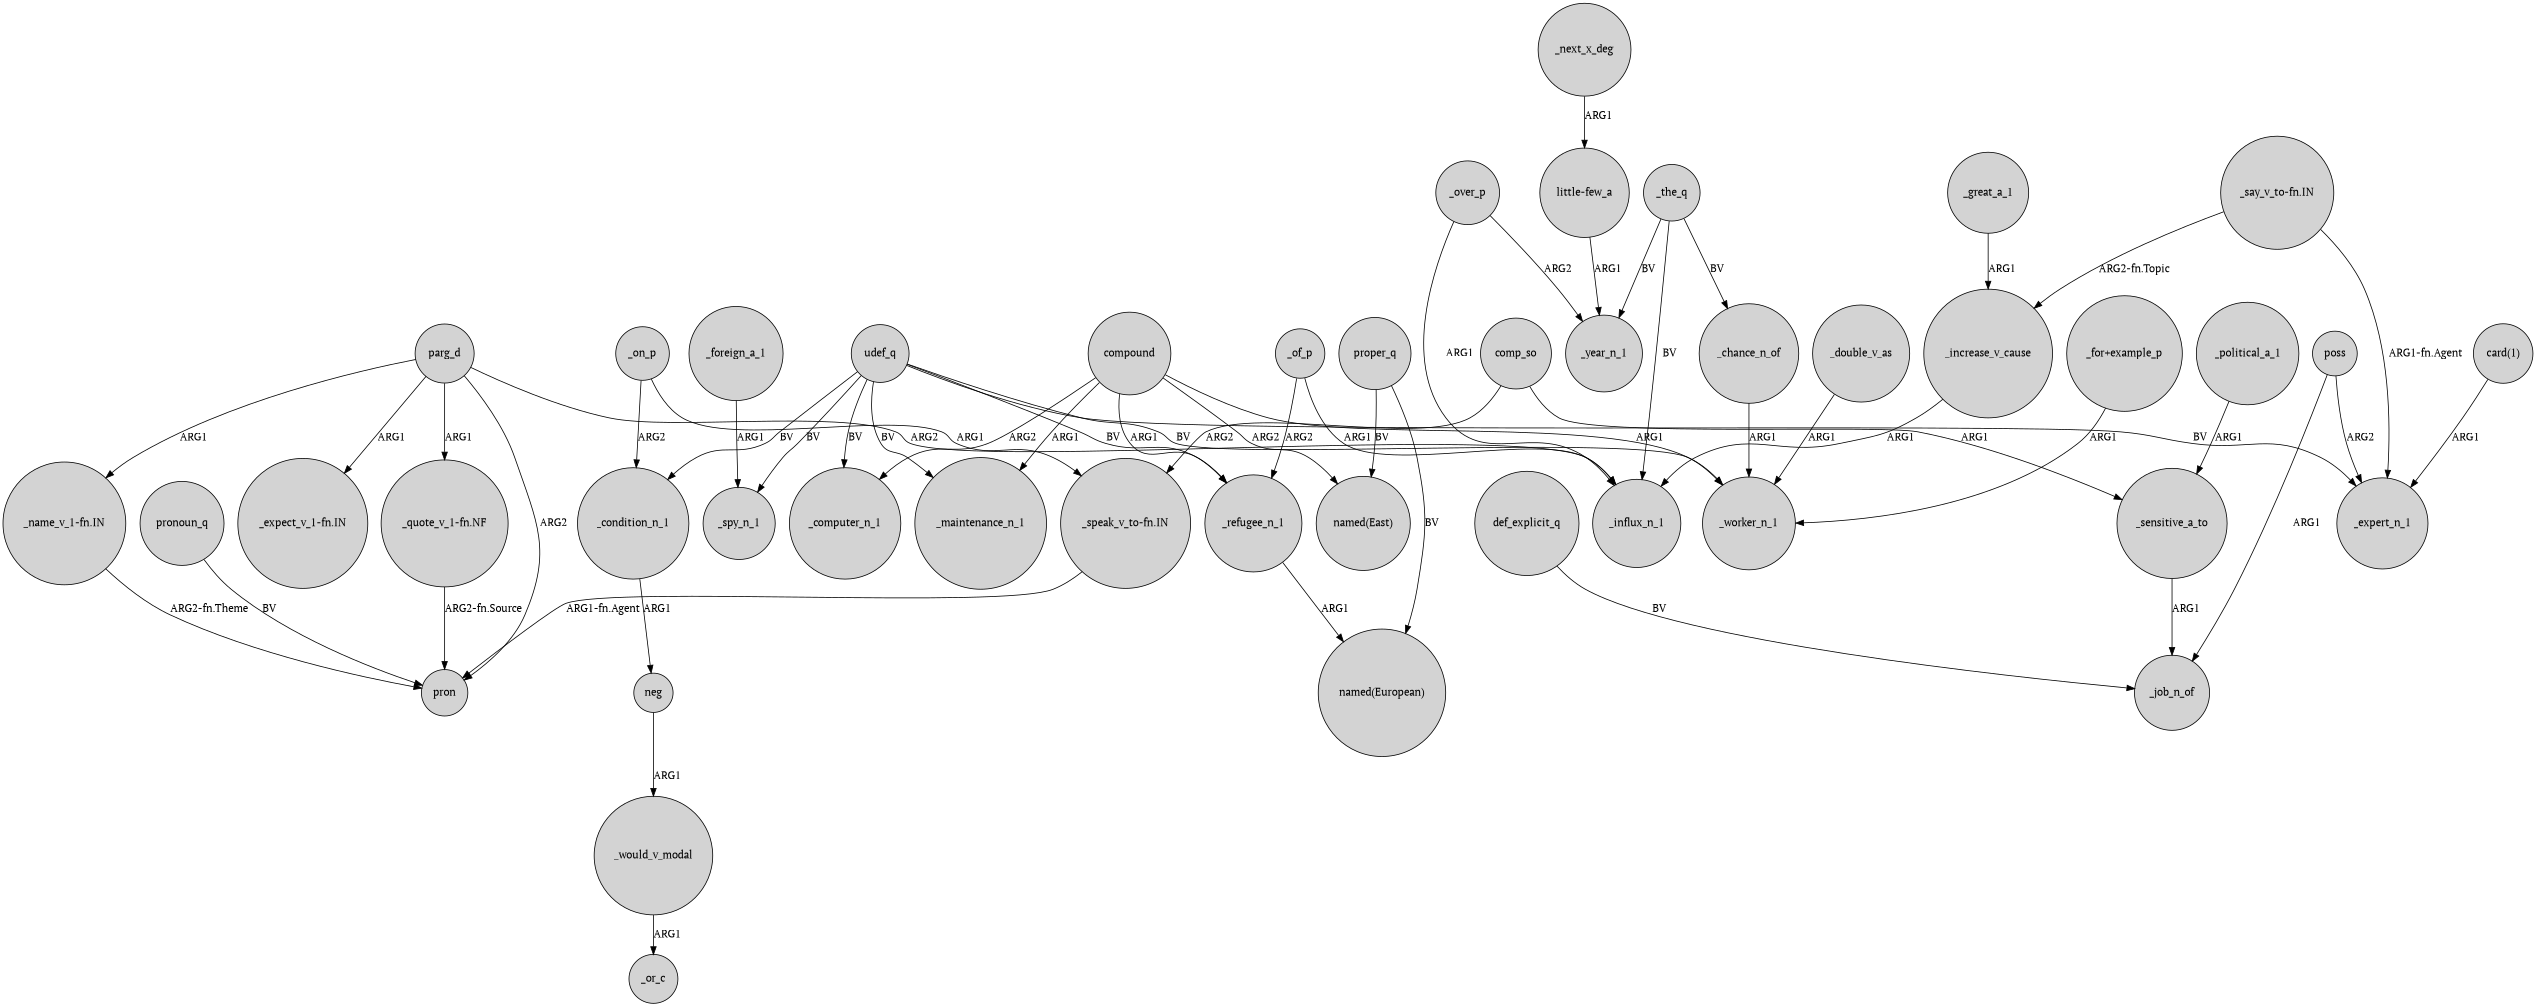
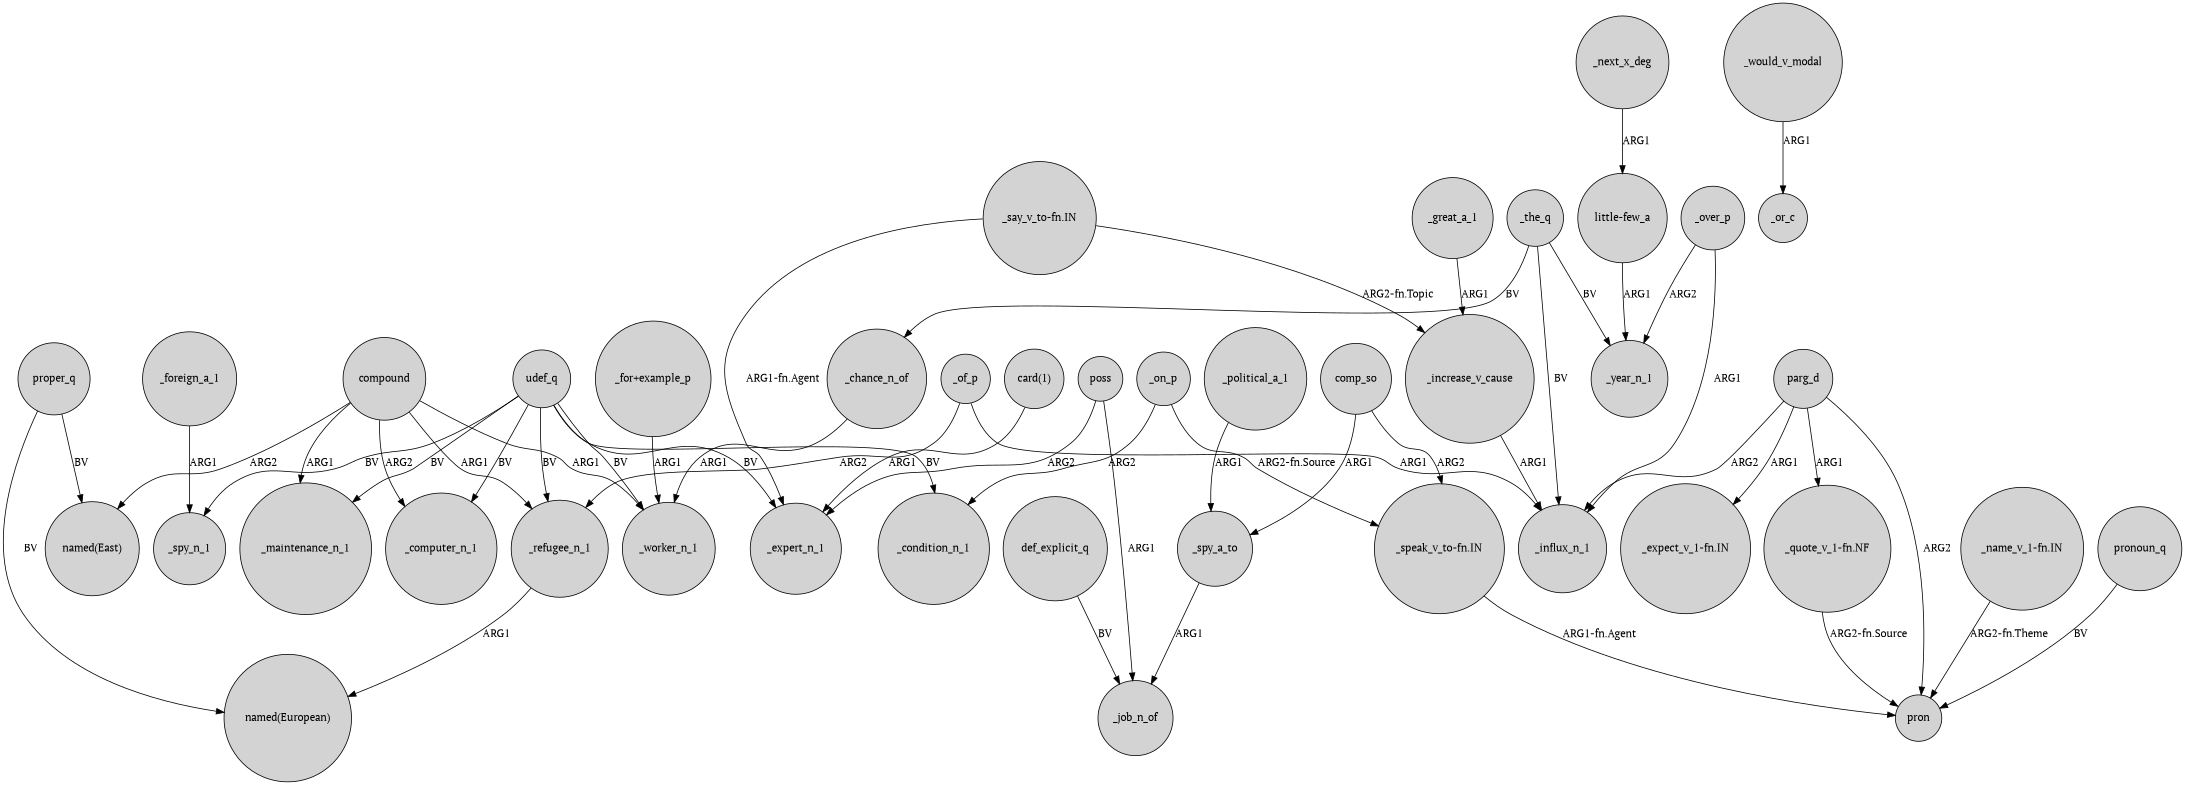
node "_double_v_as": removed
edge "parg_d" -> "_name_v_1-fn.IN": removed, label "ARG1"
edge "_on_p" -> "_speak_v_to-fn.IN": label "ARG1" -> "ARG2-fn.Source"
node "_sensitive_a_to": label "_sensitive_a_to" -> "_spy_a_to"
node "neg": removed
